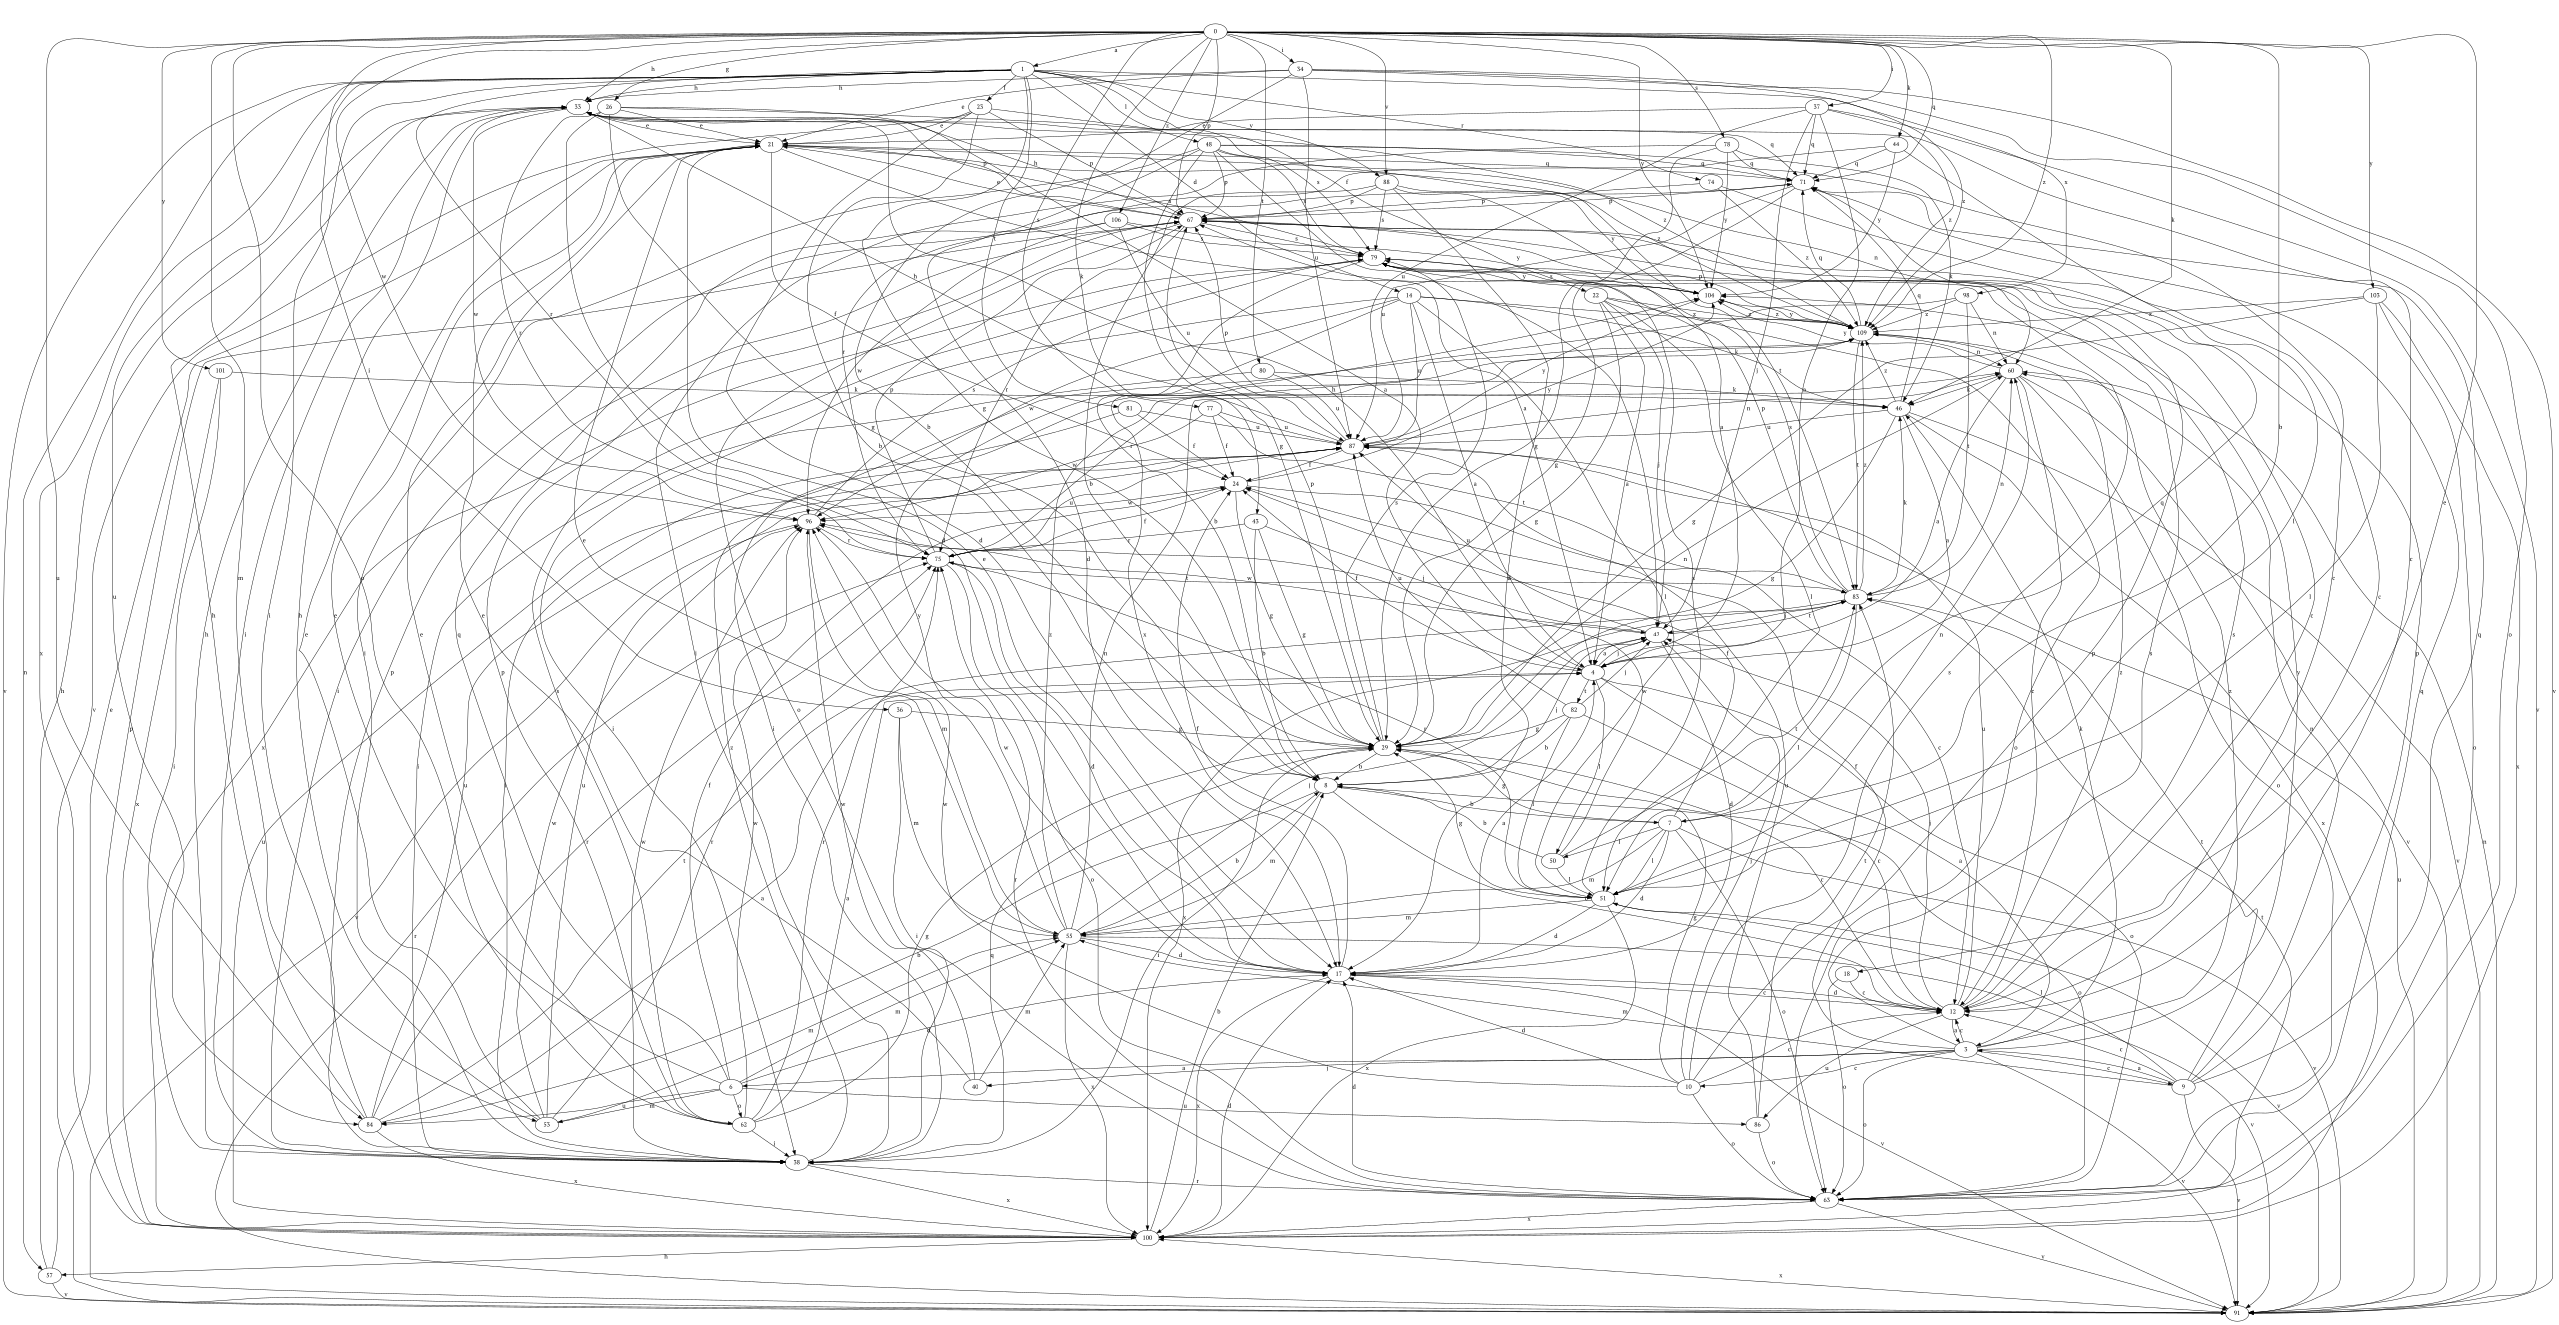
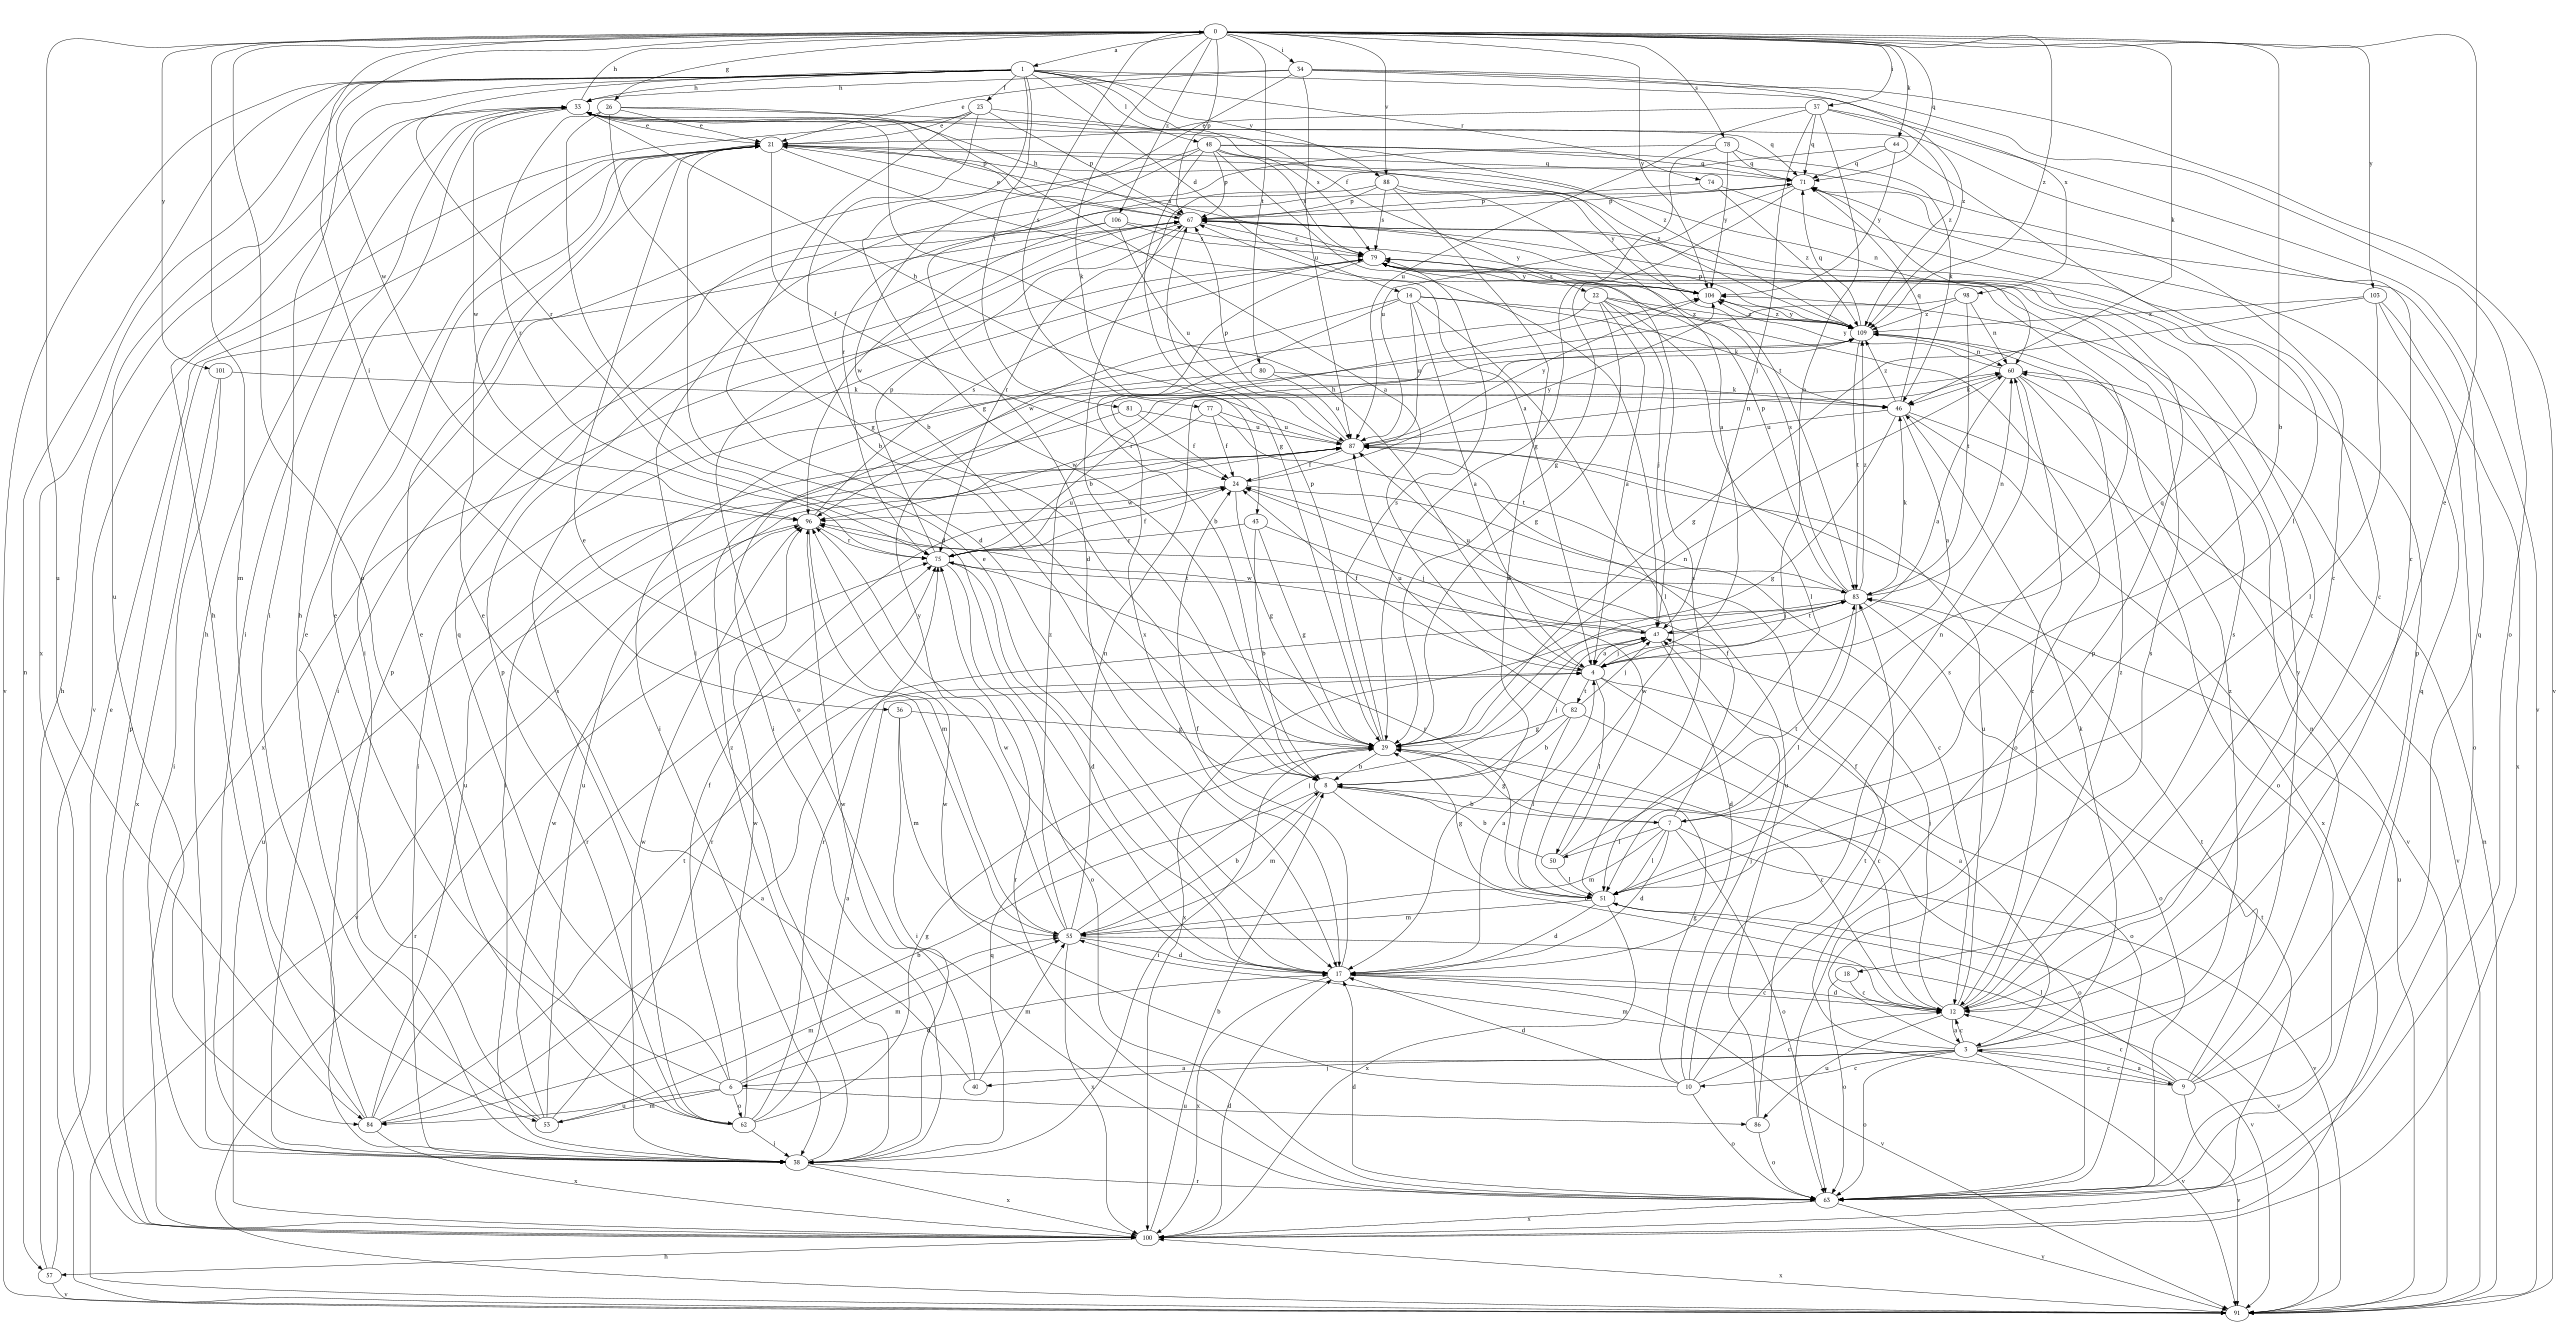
edge "0" -> "33": reversed
edge "14" -> "38": now "22" -> "38"
edge "83" -> "63": added, label "o"
